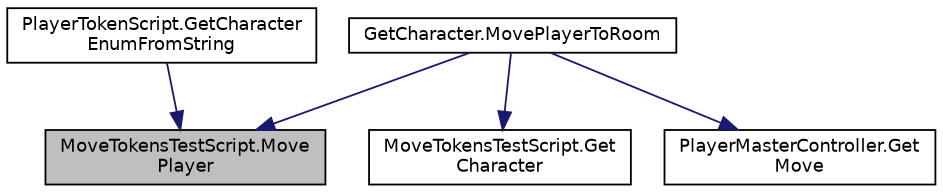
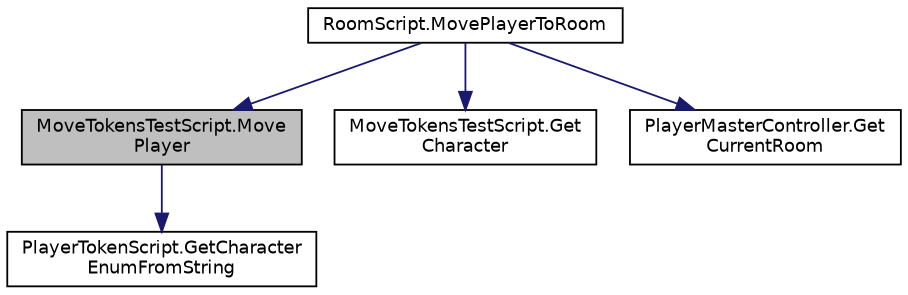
node "GetCharacter.MovePlayerToRoom": label "GetCharacter.MovePlayerToRoom" -> "RoomScript.MovePlayerToRoom"
edge "PlayerTokenScript.GetCharacter EnumFromString" -> "MoveTokensTestScript.Move Player": reversed
node "PlayerMasterController.Get Move": label "PlayerMasterController.Get Move" -> "PlayerMasterController.Get CurrentRoom"
